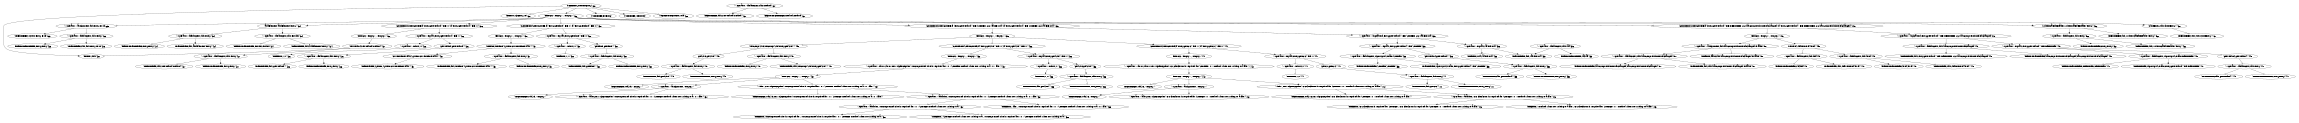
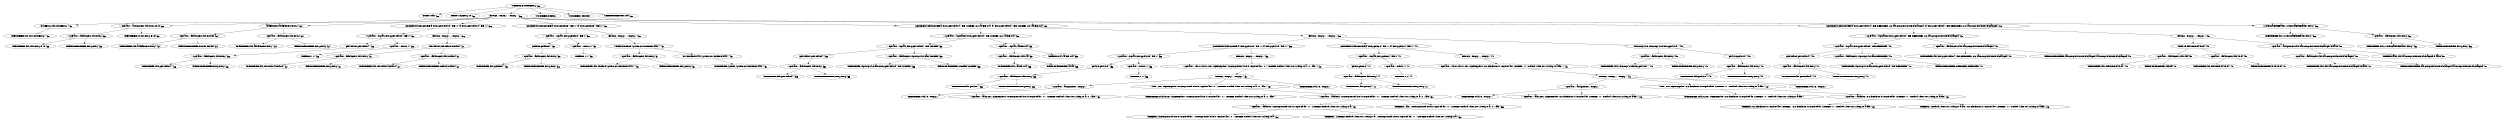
edge "(<operator>.equals,raf == null)" -> "(IDENTIFIER,this,raf == null)": now "(<operator>.equals,raf == null)" -> "(<operator>.fieldAccess,this.raf)"
edge "(setMethod,setMethod(method))" -> "(PARAM,this)": now "(setMethod,setMethod(method))" -> "(<operator>.fieldAccess,this.method)"
